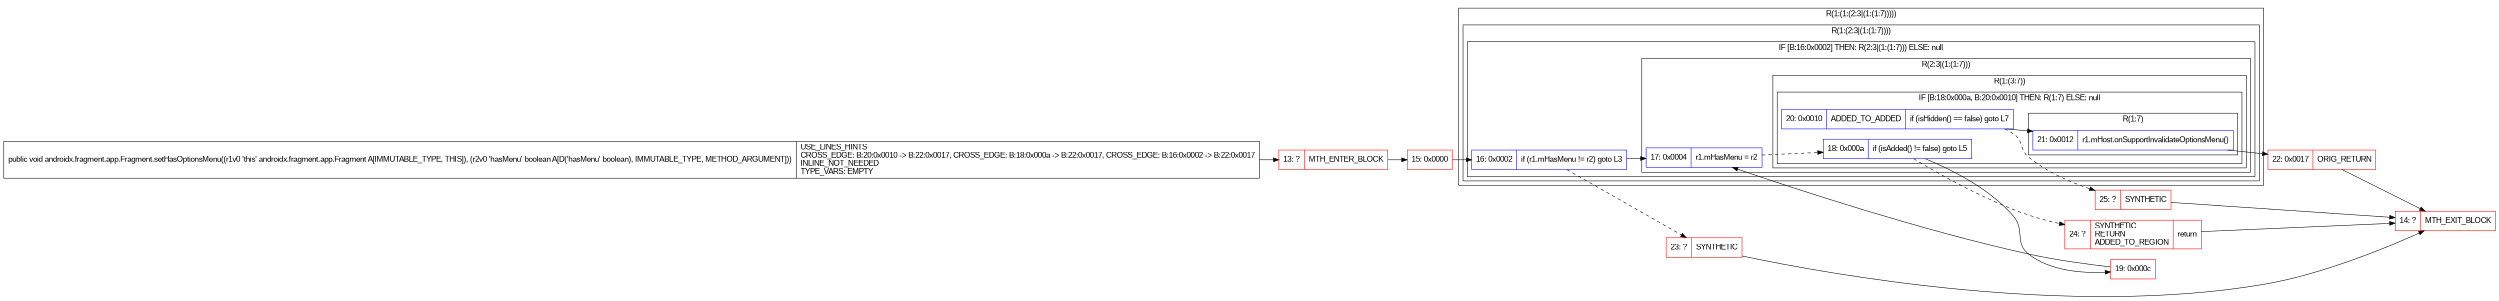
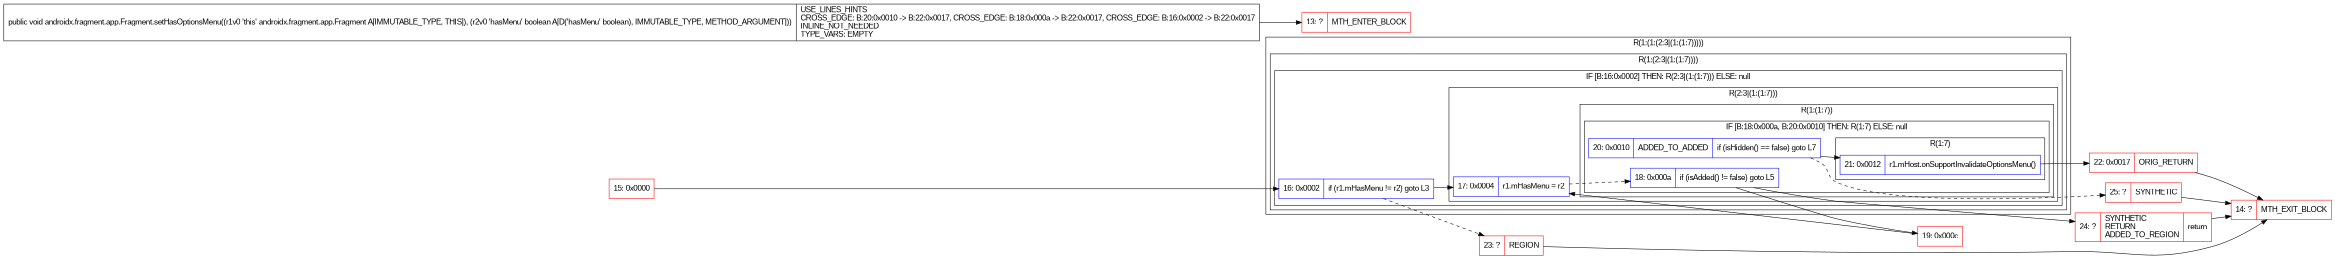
cluster "R(1:(3:7))": label "R(1:(3:7))" -> "R(1:(1:7))"
edge "13: ?" -> "15: 0x0000": removed
edge "18: 0x000a" -> "24: ?": style dashed -> solid
node "23: ?": text "SYNTHETIC" -> "REGION"
